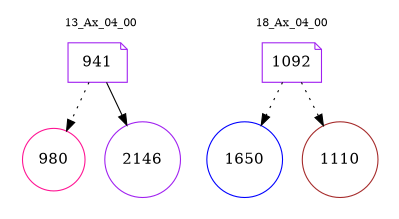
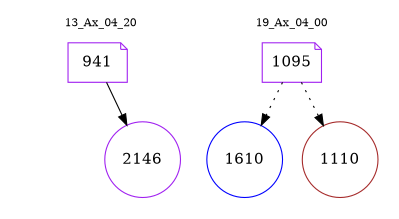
cluster "13_Ax_04_00": label "13_Ax_04_00" -> "13_Ax_04_20"
cluster "18_Ax_04_00": label "18_Ax_04_00" -> "19_Ax_04_00"
node "1092": label "1092" -> "1095"
node "980": removed
node "1650": label "1650" -> "1610"
